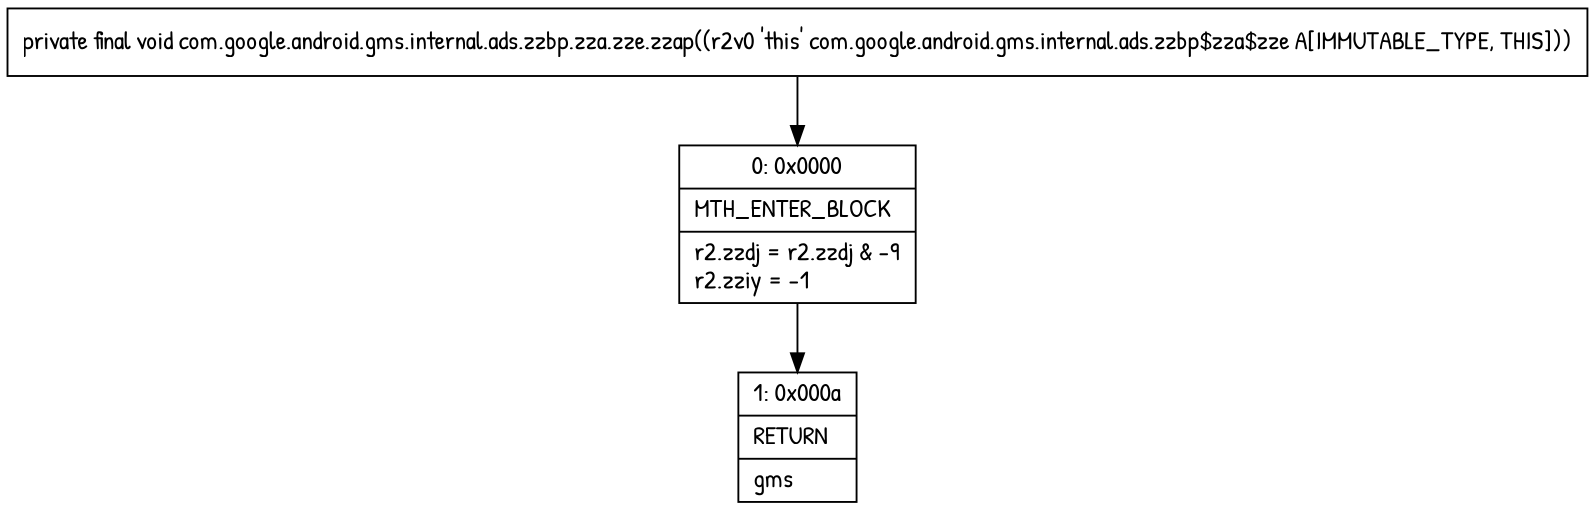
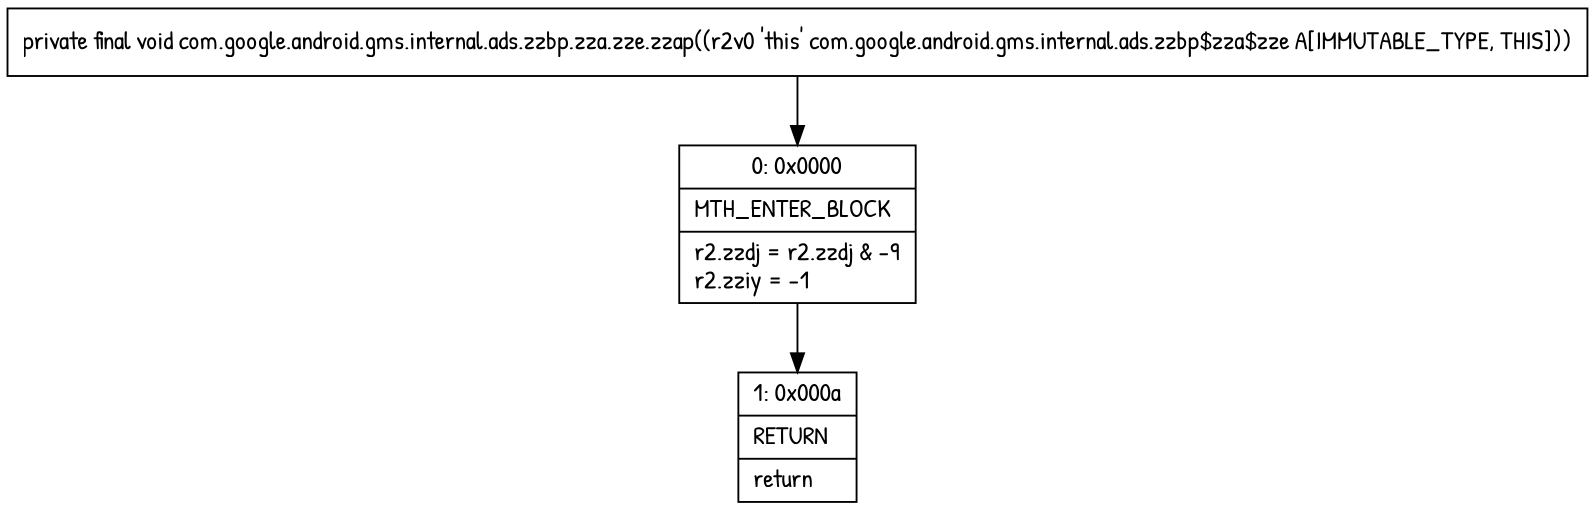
node "1: 0x000a": text "gms" -> "return"
